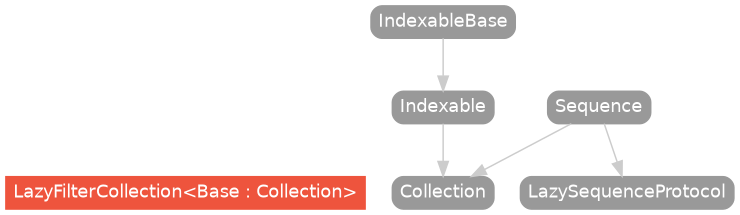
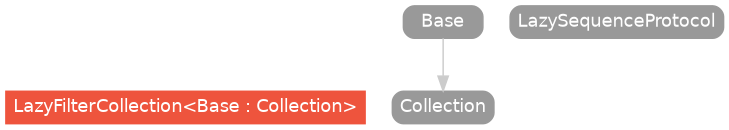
node "IndexableBase": removed
node "Indexable": label "Indexable" -> "Base"
node "Sequence": removed
